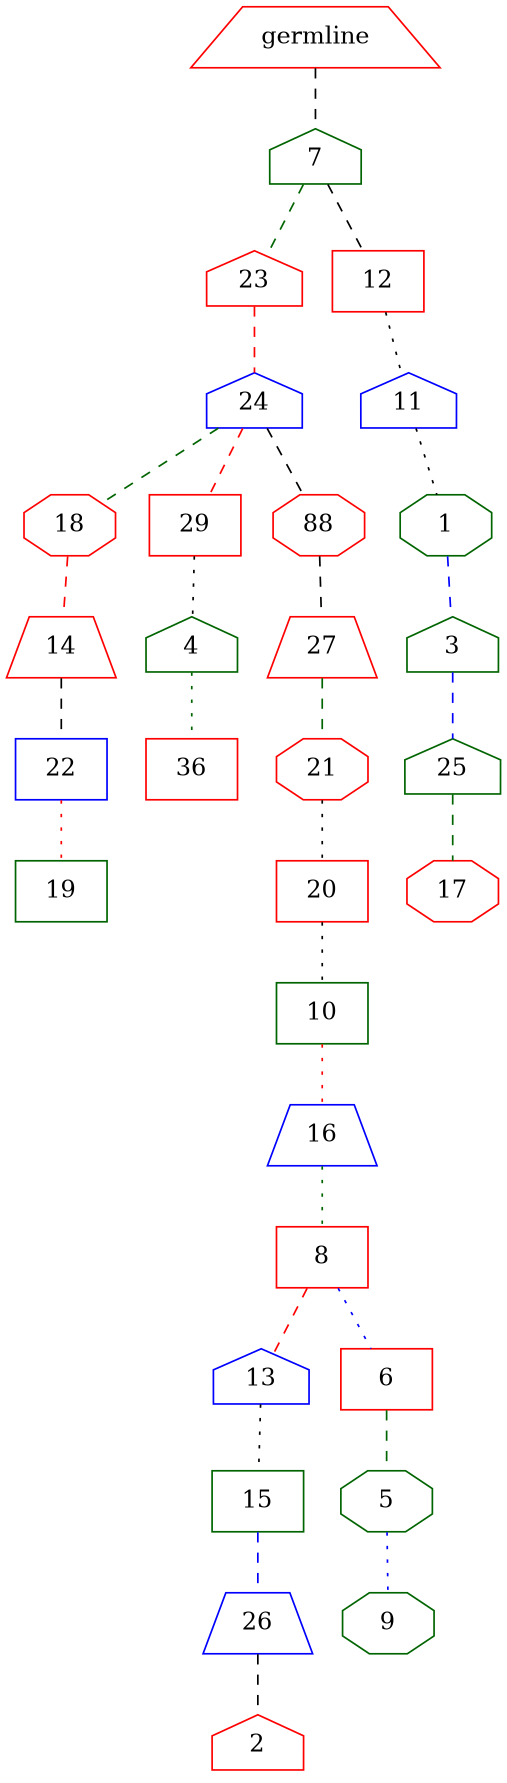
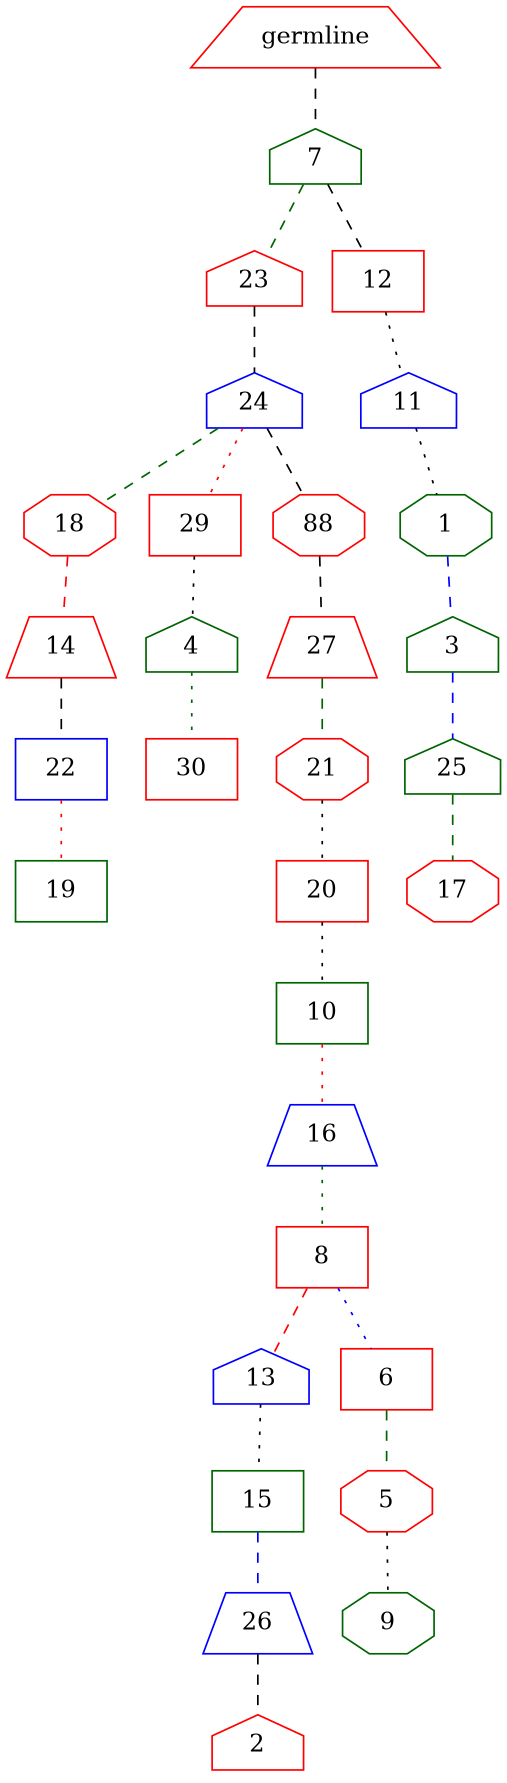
edge "23" -- "24": color red -> black
edge "24" -- "29": style dashed -> dotted
node "36": label "36" -> "30"
node "5": color darkgreen -> red
edge "5" -- "9": color blue -> black
